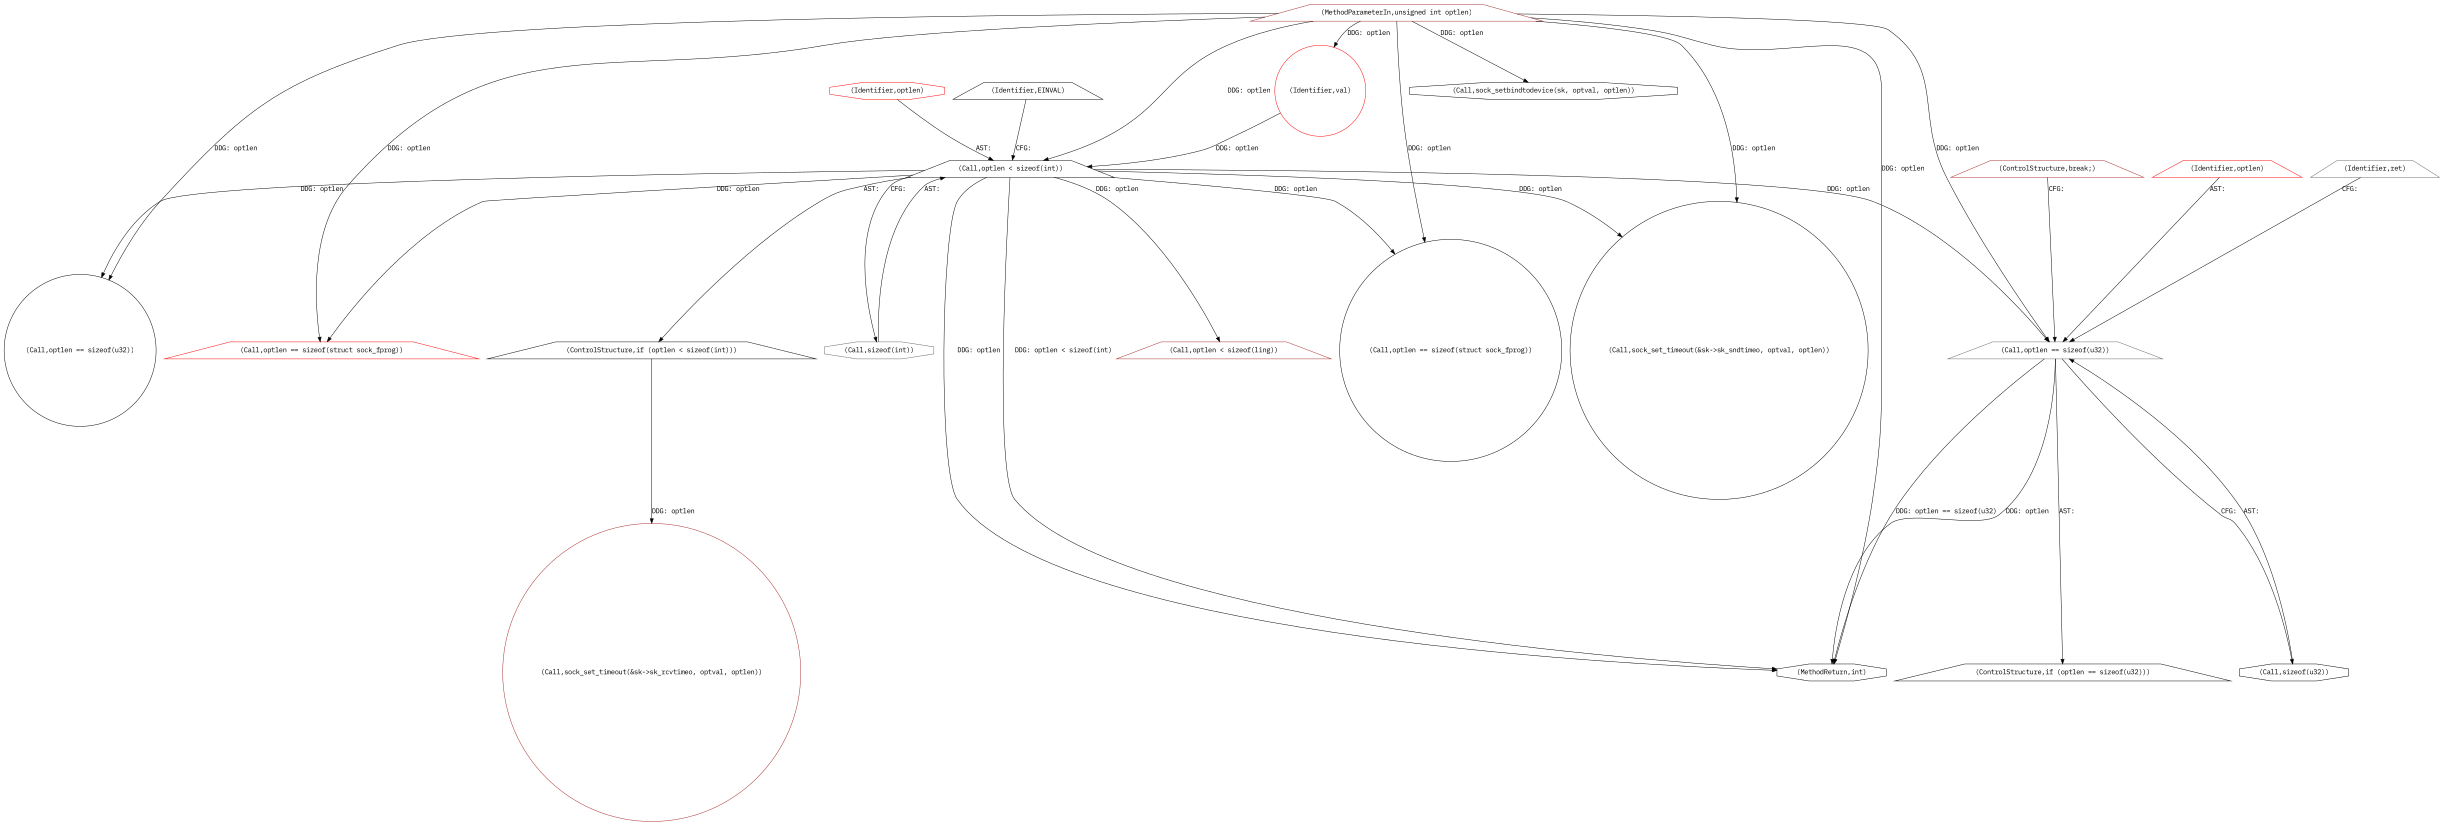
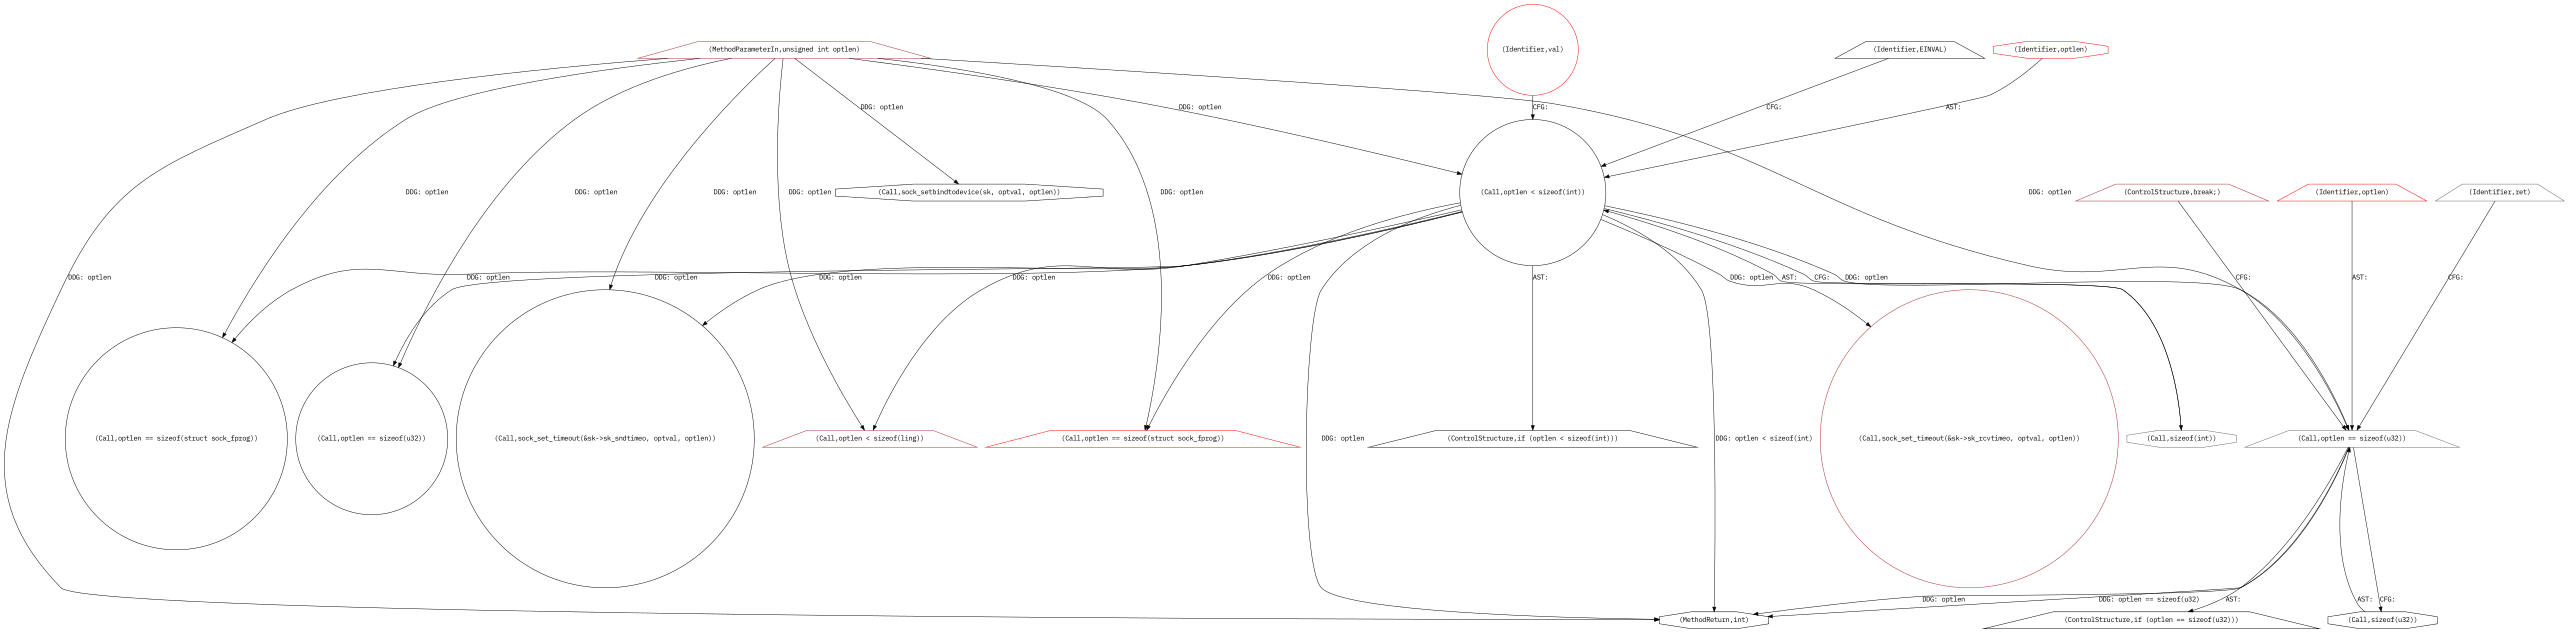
edge "(MethodParameterIn,unsigned int optlen)" -> "(Identifier,val)": now "(MethodParameterIn,unsigned int optlen)" -> "(Call,optlen < sizeof(ling))"
edge "(Identifier,val)" -> "(Call,optlen < sizeof(int))": label "DDG: optlen" -> "CFG: "
node "(Call,optlen < sizeof(int))": shape trapezium -> circle
edge "(ControlStructure,if (optlen < sizeof(int)))" -> "(Call,sock_set_timeout(&sk->sk_rcvtimeo, optval, optlen))": now "(Call,optlen < sizeof(int))" -> "(Call,sock_set_timeout(&sk->sk_rcvtimeo, optval, optlen))"
